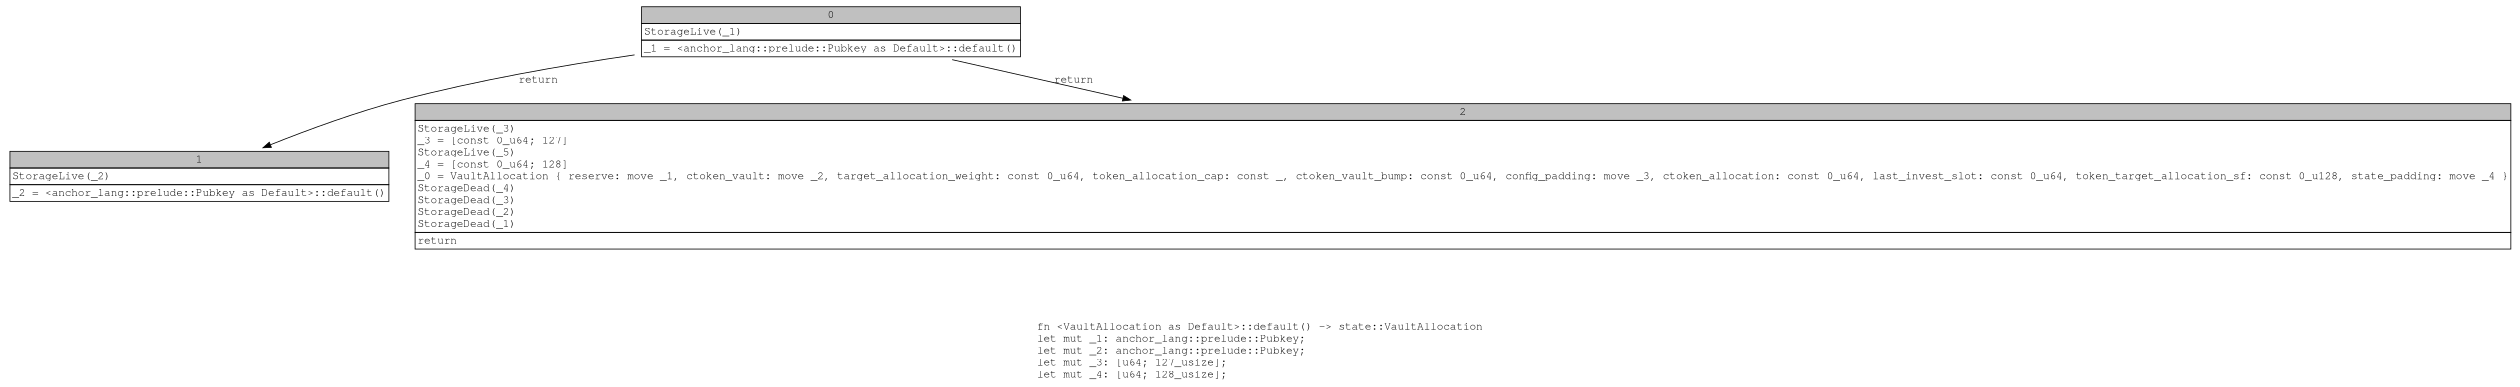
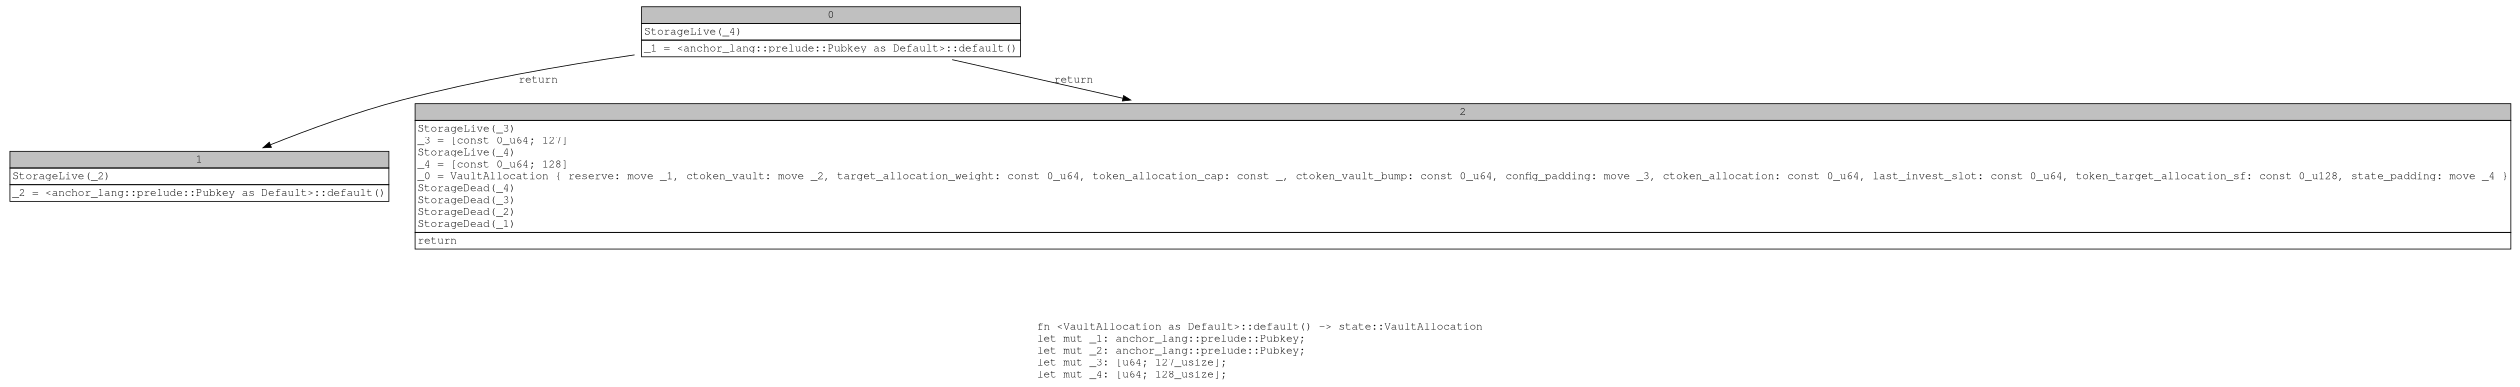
node "0": text "StorageLive(_1)" -> "StorageLive(_4)"
node "2": text "StorageLive(_5)" -> "StorageLive(_4)"
